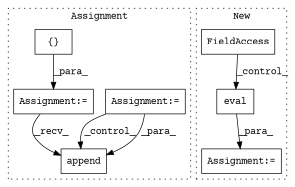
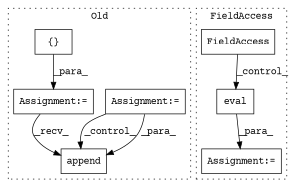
cluster "Assignment": label "Assignment" -> "Old"
cluster "New": label "New" -> "FieldAccess"
